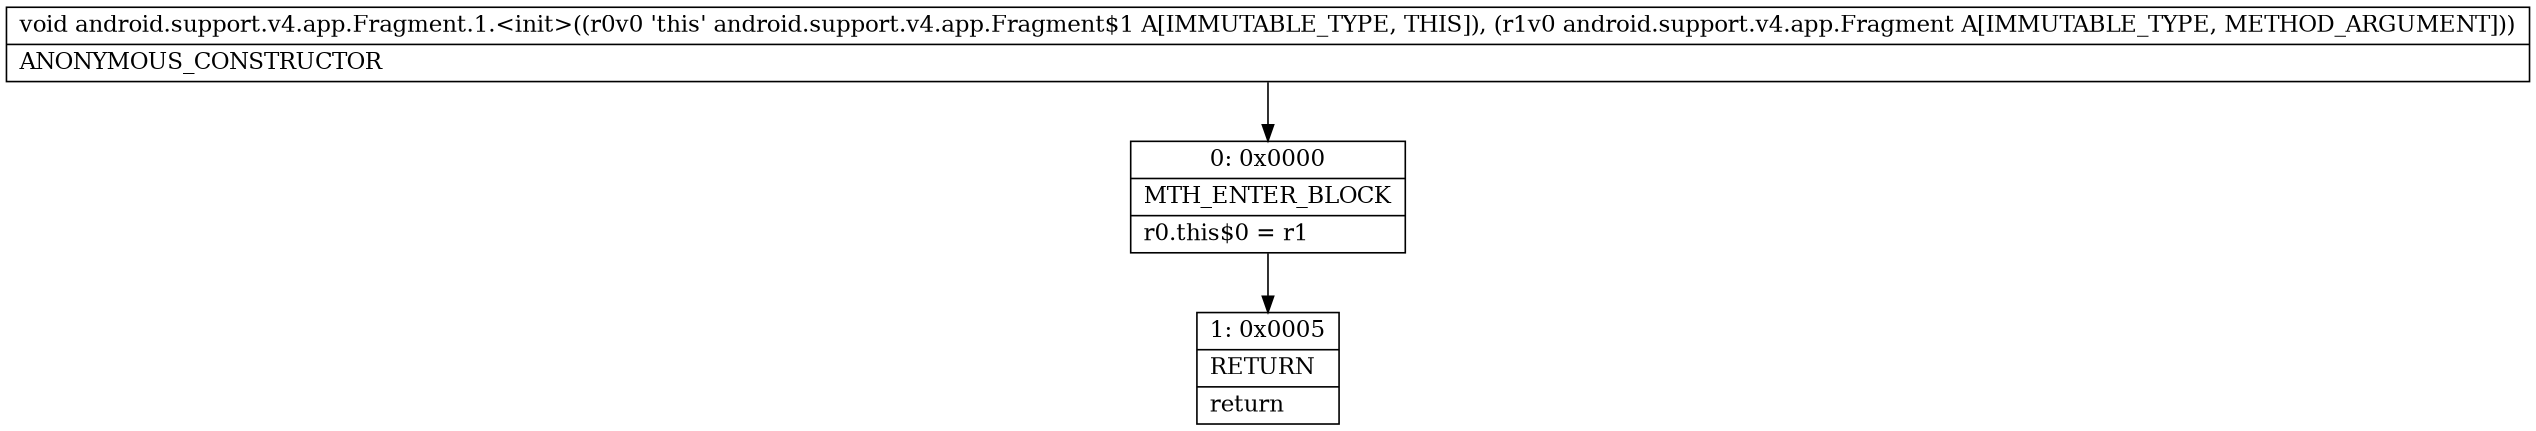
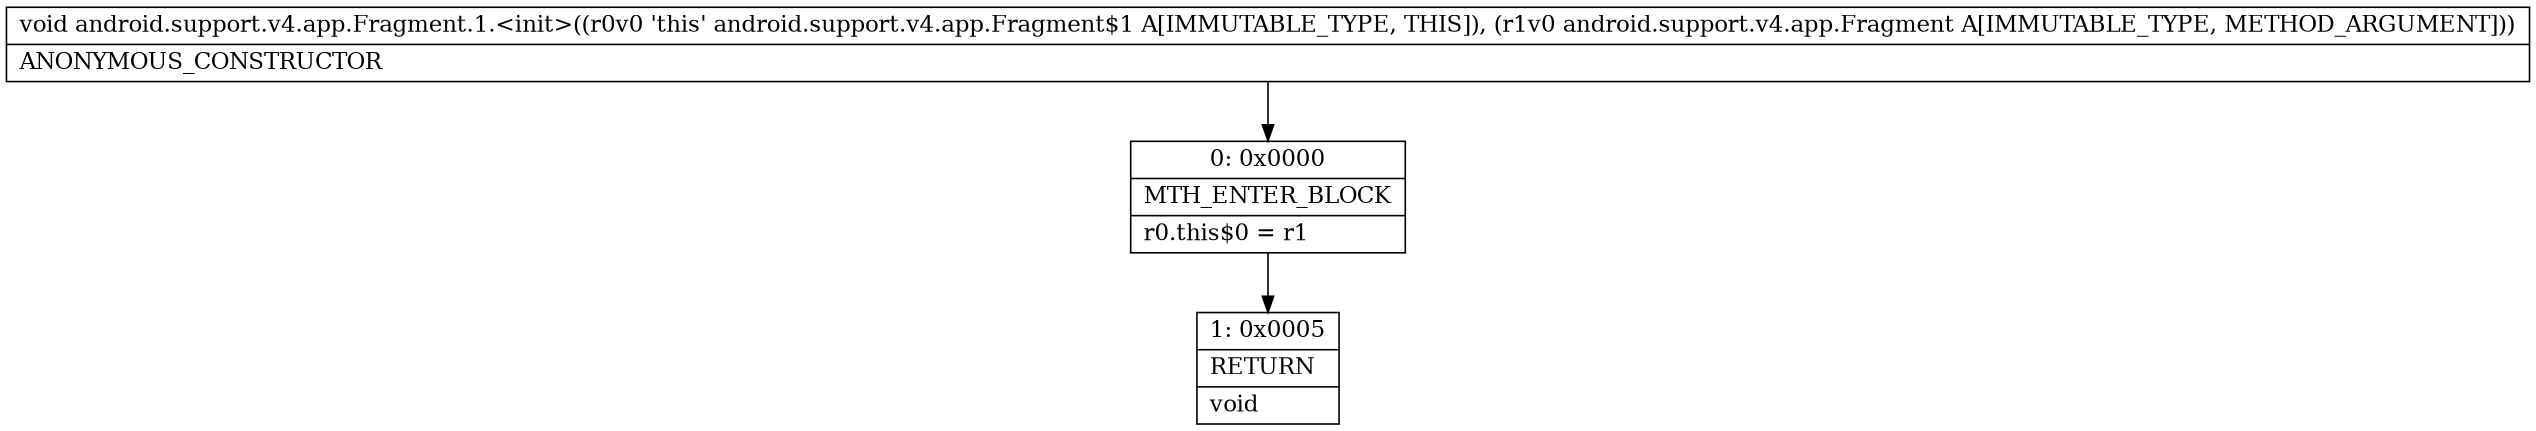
node "1: 0x0005": text "return" -> "void"
